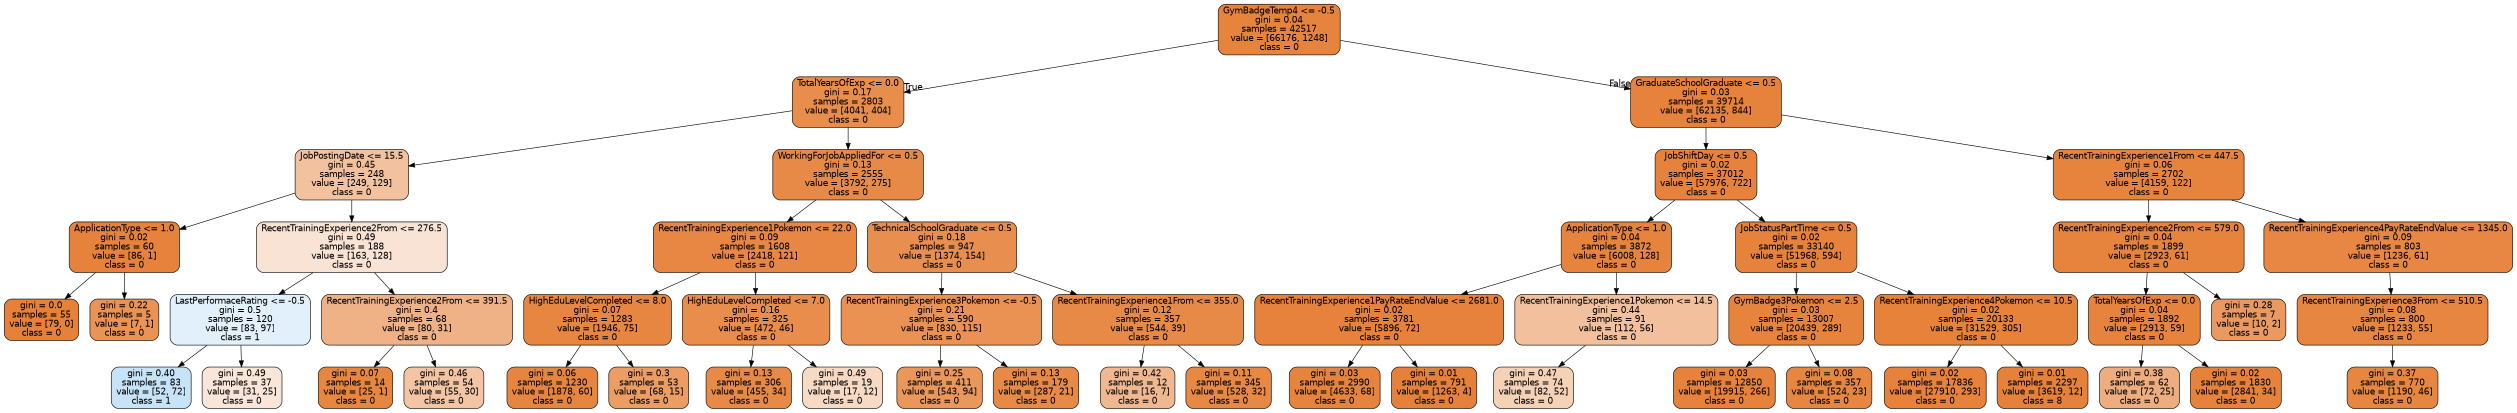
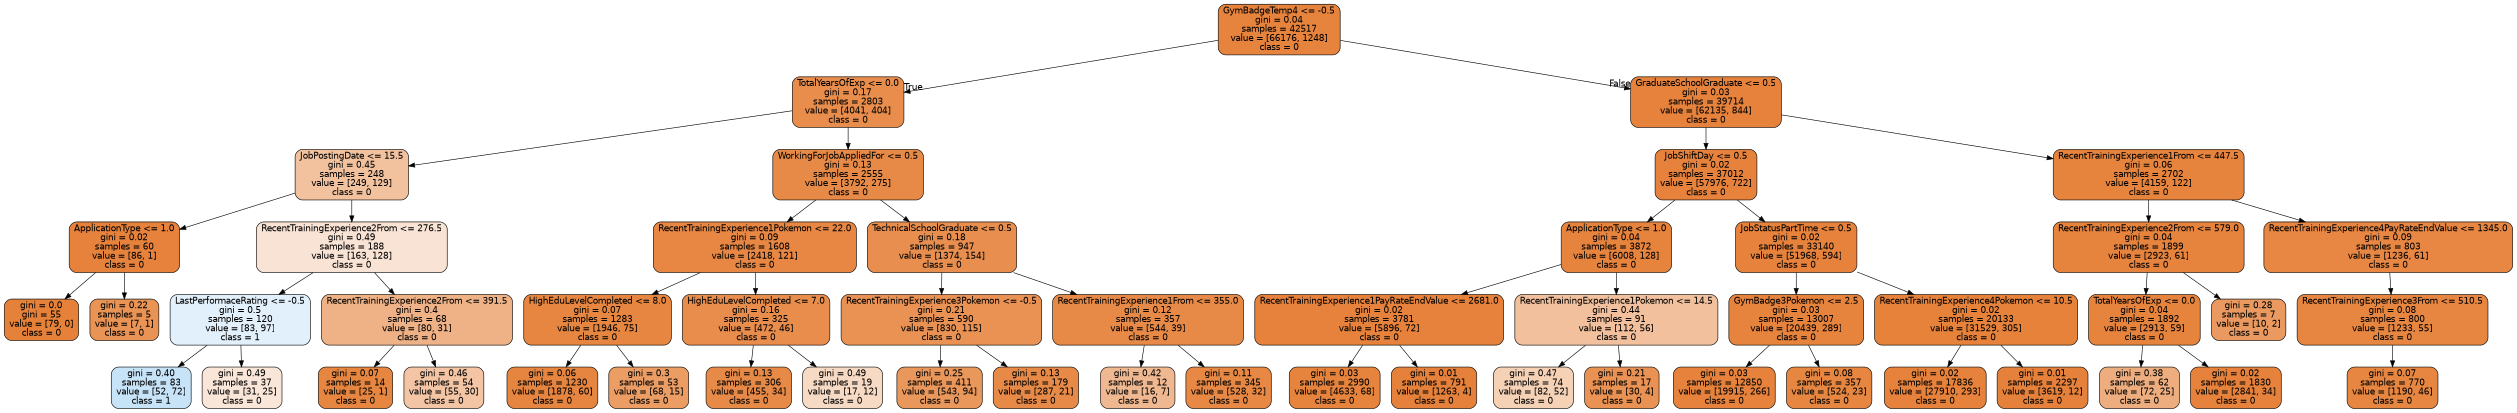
node "gini = 0.0 samples = 55 value = [79, 0] class = 0": label "gini = 0.0 samples = 55 value = [79, 0] class = 0" -> "gini = 0.0 gini = 55 value = [79, 0] class = 0"
node "gini = 0.21 samples = 17 value = [30, 4] class = 0": added
node "gini = 0.01 samples = 2297 value = [3619, 12] class = 8": label "gini = 0.01 samples = 2297 value = [3619, 12] class = 8" -> "gini = 0.01 samples = 2297 value = [3619, 12] class = 0"
node "gini = 0.37 samples = 770 value = [1190, 46] class = 0": label "gini = 0.37 samples = 770 value = [1190, 46] class = 0" -> "gini = 0.07 samples = 770 value = [1190, 46] class = 0"
